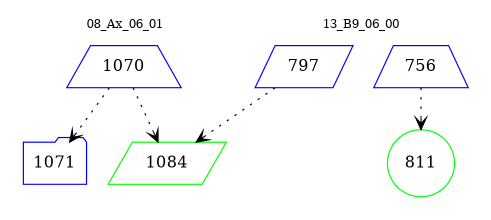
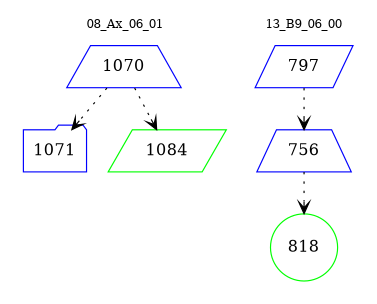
edge "797" -> "1084": now "797" -> "756"
node "811": label "811" -> "818"
